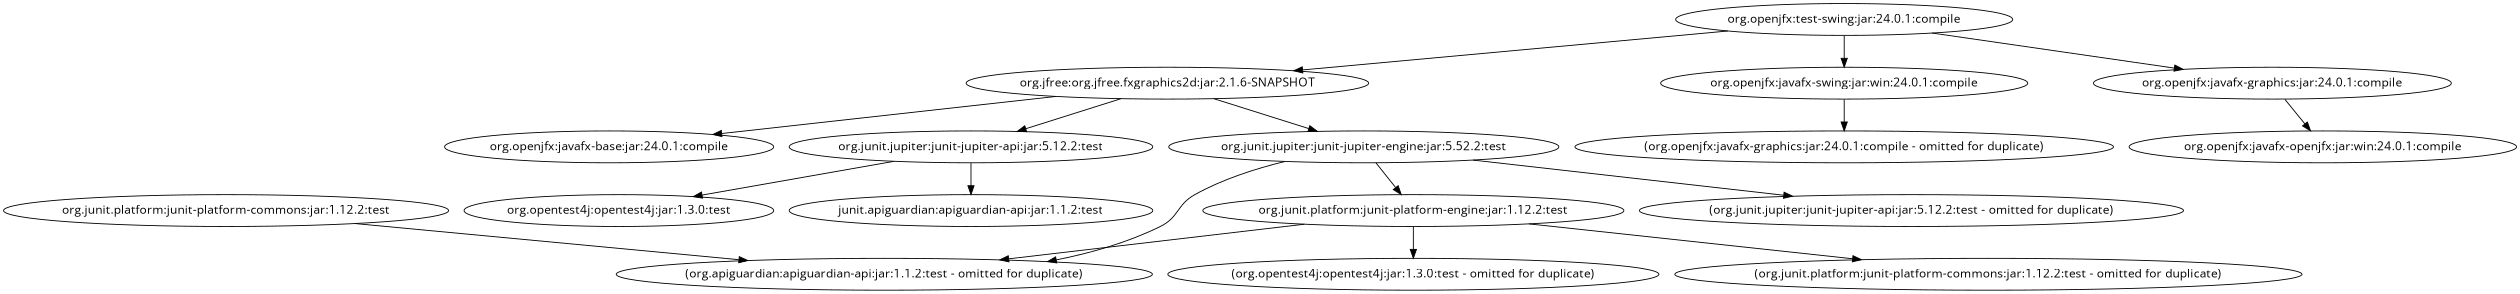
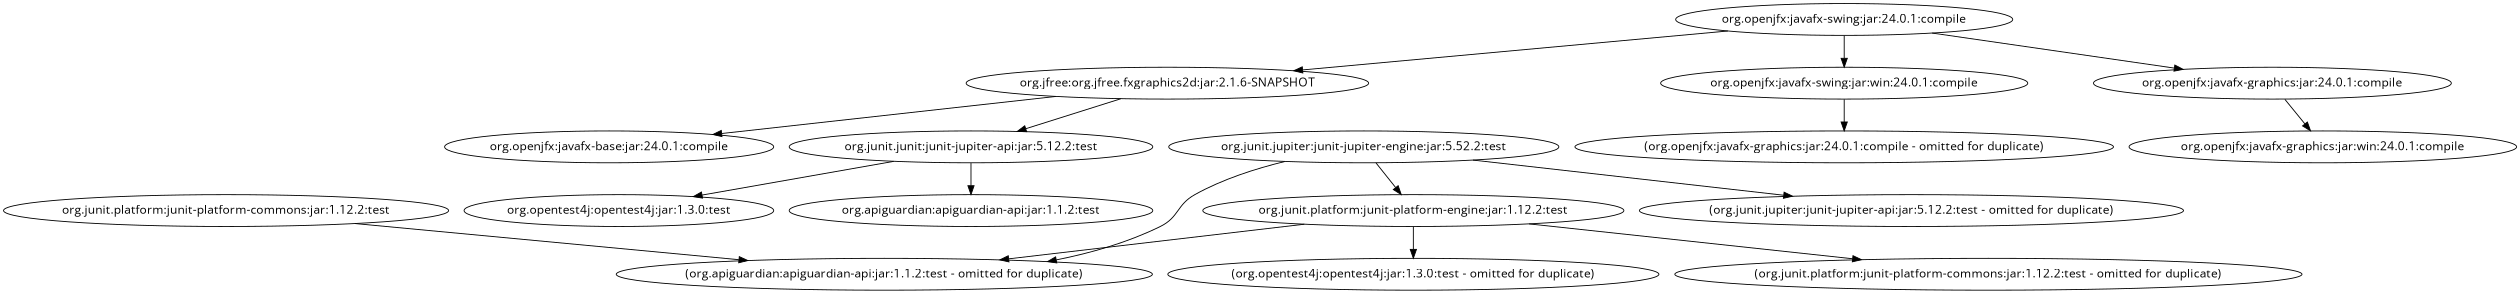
node "org.openjfx:test-swing:jar:24.0.1:compile": label "org.openjfx:test-swing:jar:24.0.1:compile" -> "org.openjfx:javafx-swing:jar:24.0.1:compile"
edge "org.jfree:org.jfree.fxgraphics2d:jar:2.1.6-SNAPSHOT" -> "org.junit.jupiter:junit-jupiter-engine:jar:5.52.2:test": removed
node "org.junit.jupiter:junit-jupiter-api:jar:5.12.2:test": label "org.junit.jupiter:junit-jupiter-api:jar:5.12.2:test" -> "org.junit.junit:junit-jupiter-api:jar:5.12.2:test"
node "org.openjfx:javafx-openjfx:jar:win:24.0.1:compile": label "org.openjfx:javafx-openjfx:jar:win:24.0.1:compile" -> "org.openjfx:javafx-graphics:jar:win:24.0.1:compile"
node "junit.apiguardian:apiguardian-api:jar:1.1.2:test": label "junit.apiguardian:apiguardian-api:jar:1.1.2:test" -> "org.apiguardian:apiguardian-api:jar:1.1.2:test"
